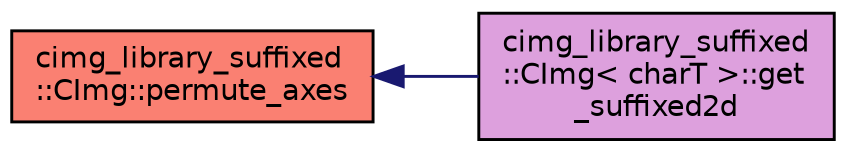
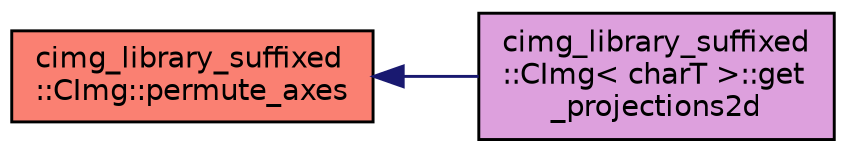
node "cimg_library_suffixed ::CImg< charT >::get _suffixed2d": label "cimg_library_suffixed ::CImg< charT >::get _suffixed2d" -> "cimg_library_suffixed ::CImg< charT >::get _projections2d"
